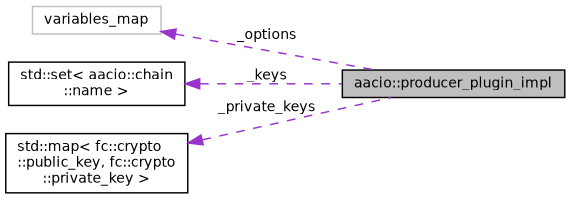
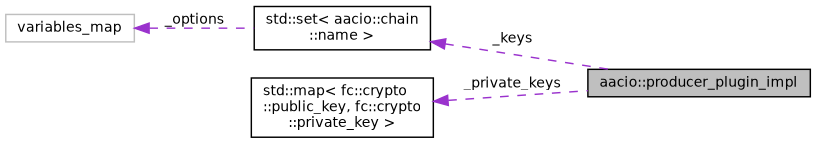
edge "aacio::producer_plugin_impl" -> "variables_map": now "std::set< aacio::chain ::name >" -> "variables_map"
